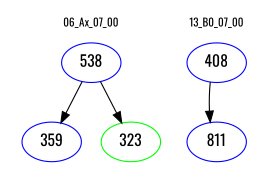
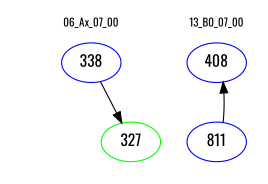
node "538": label "538" -> "338"
edge "408" -> "811": reversed
node "359": removed
node "323": label "323" -> "327"
